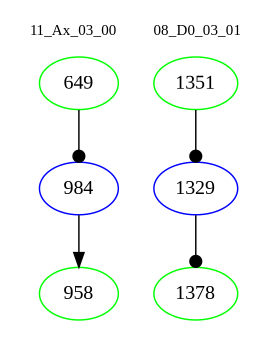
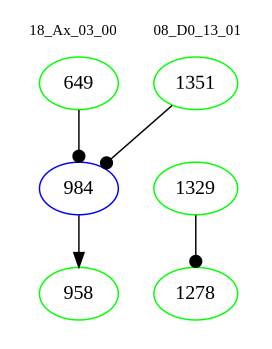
cluster "11_Ax_03_00": label "11_Ax_03_00" -> "18_Ax_03_00"
cluster "08_D0_03_01": label "08_D0_03_01" -> "08_D0_13_01"
edge "1351" -> "1329": now "1351" -> "984"
node "1329": color blue -> green
node "1378": label "1378" -> "1278"
